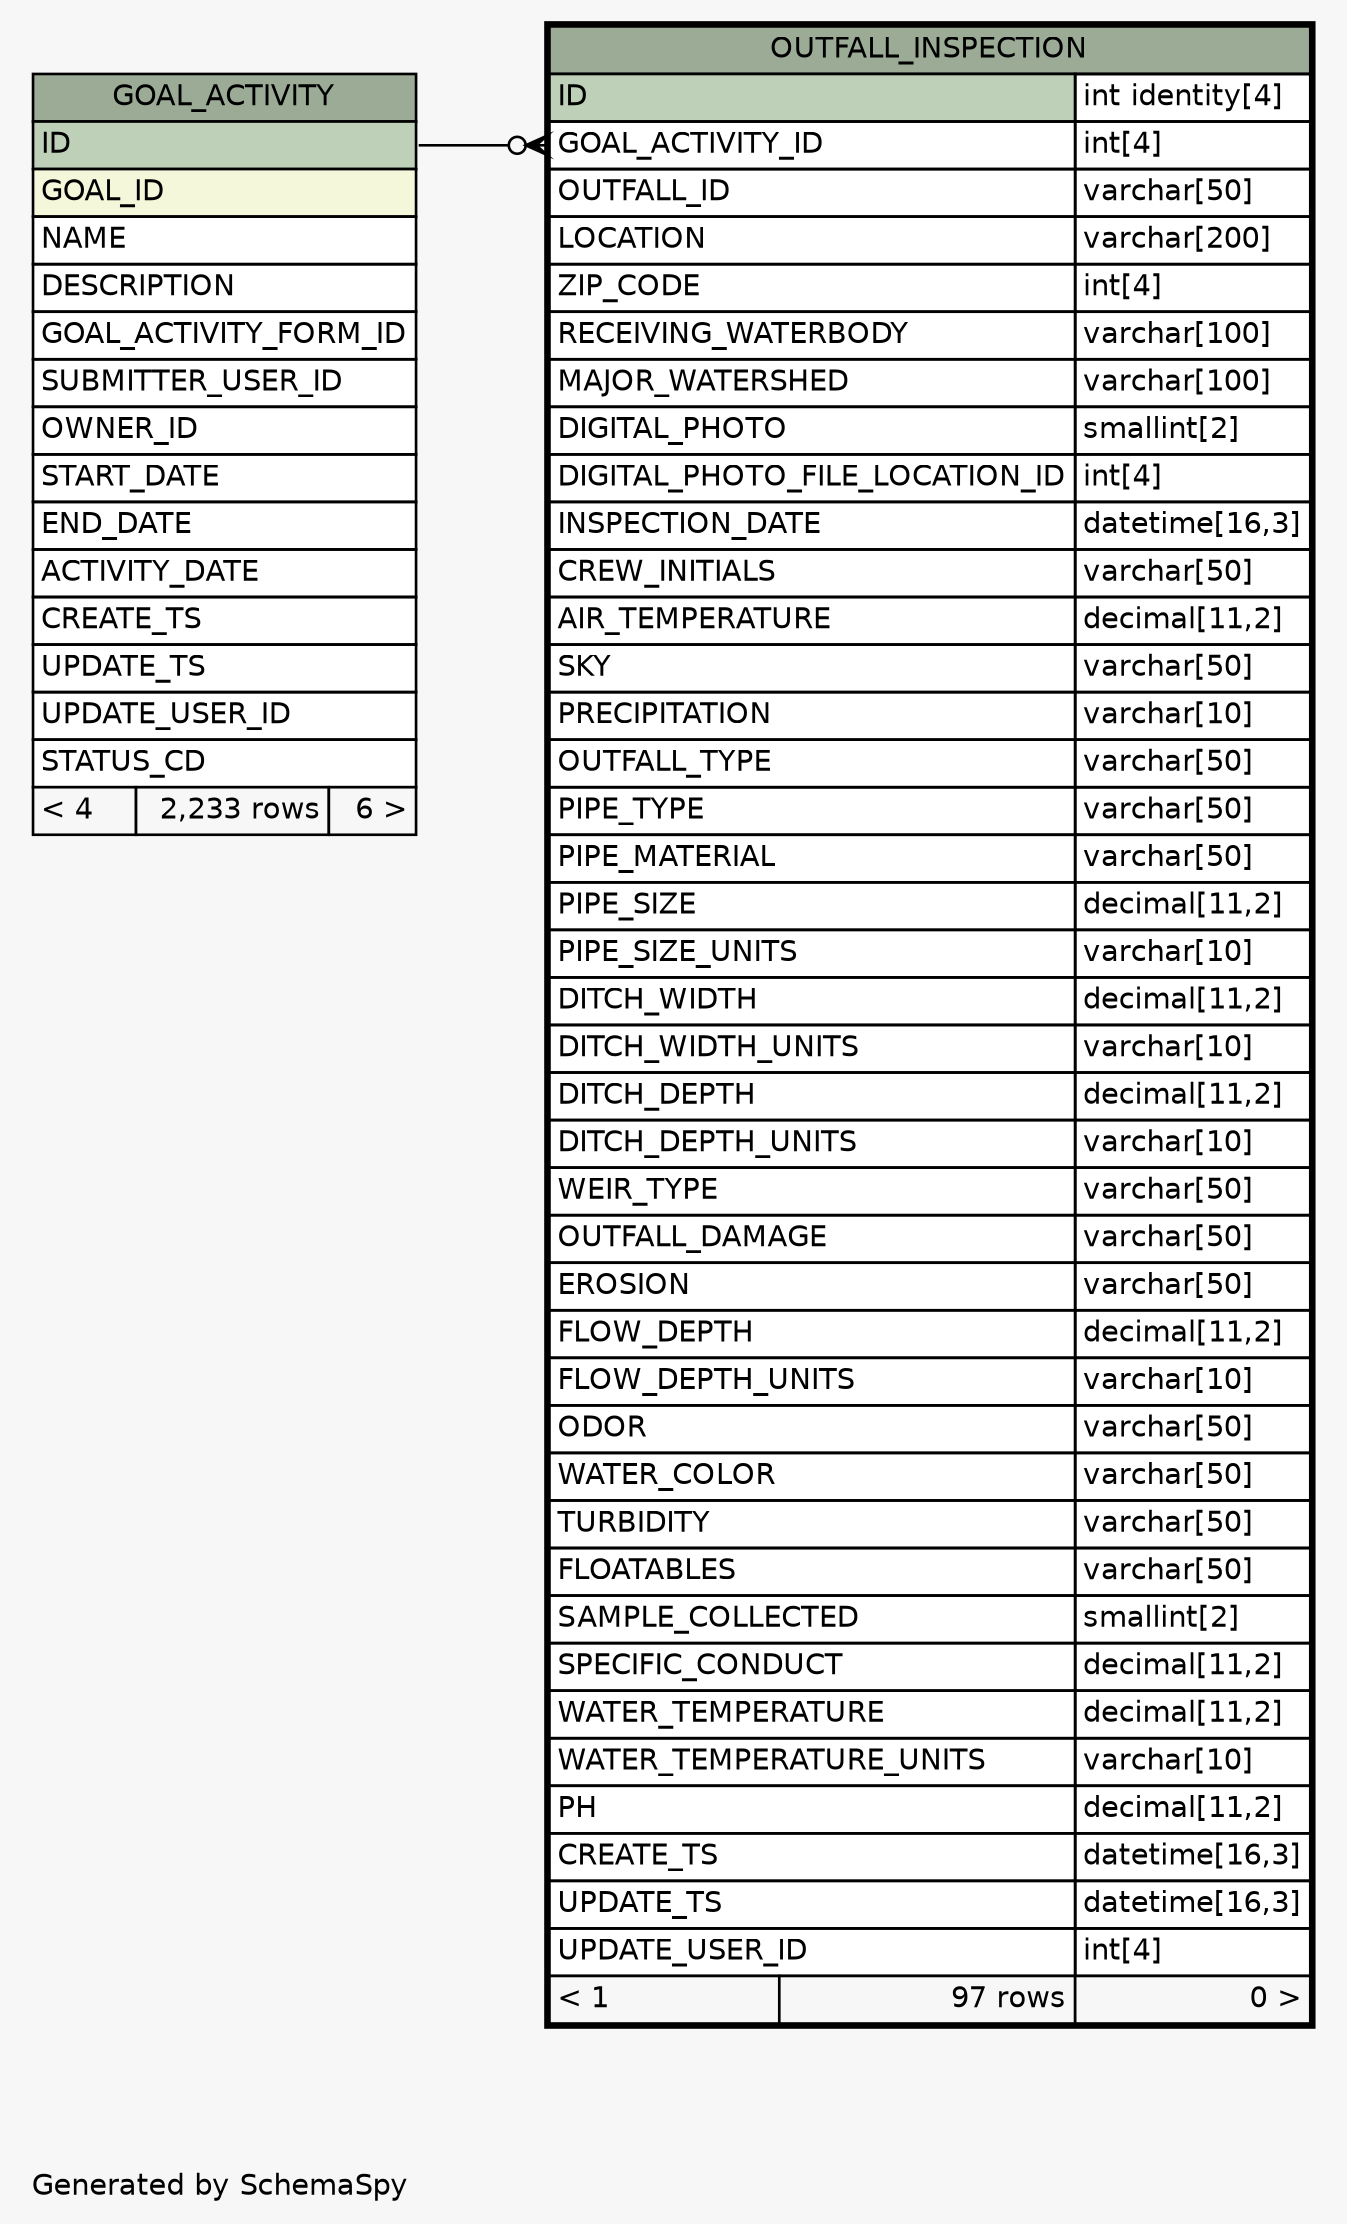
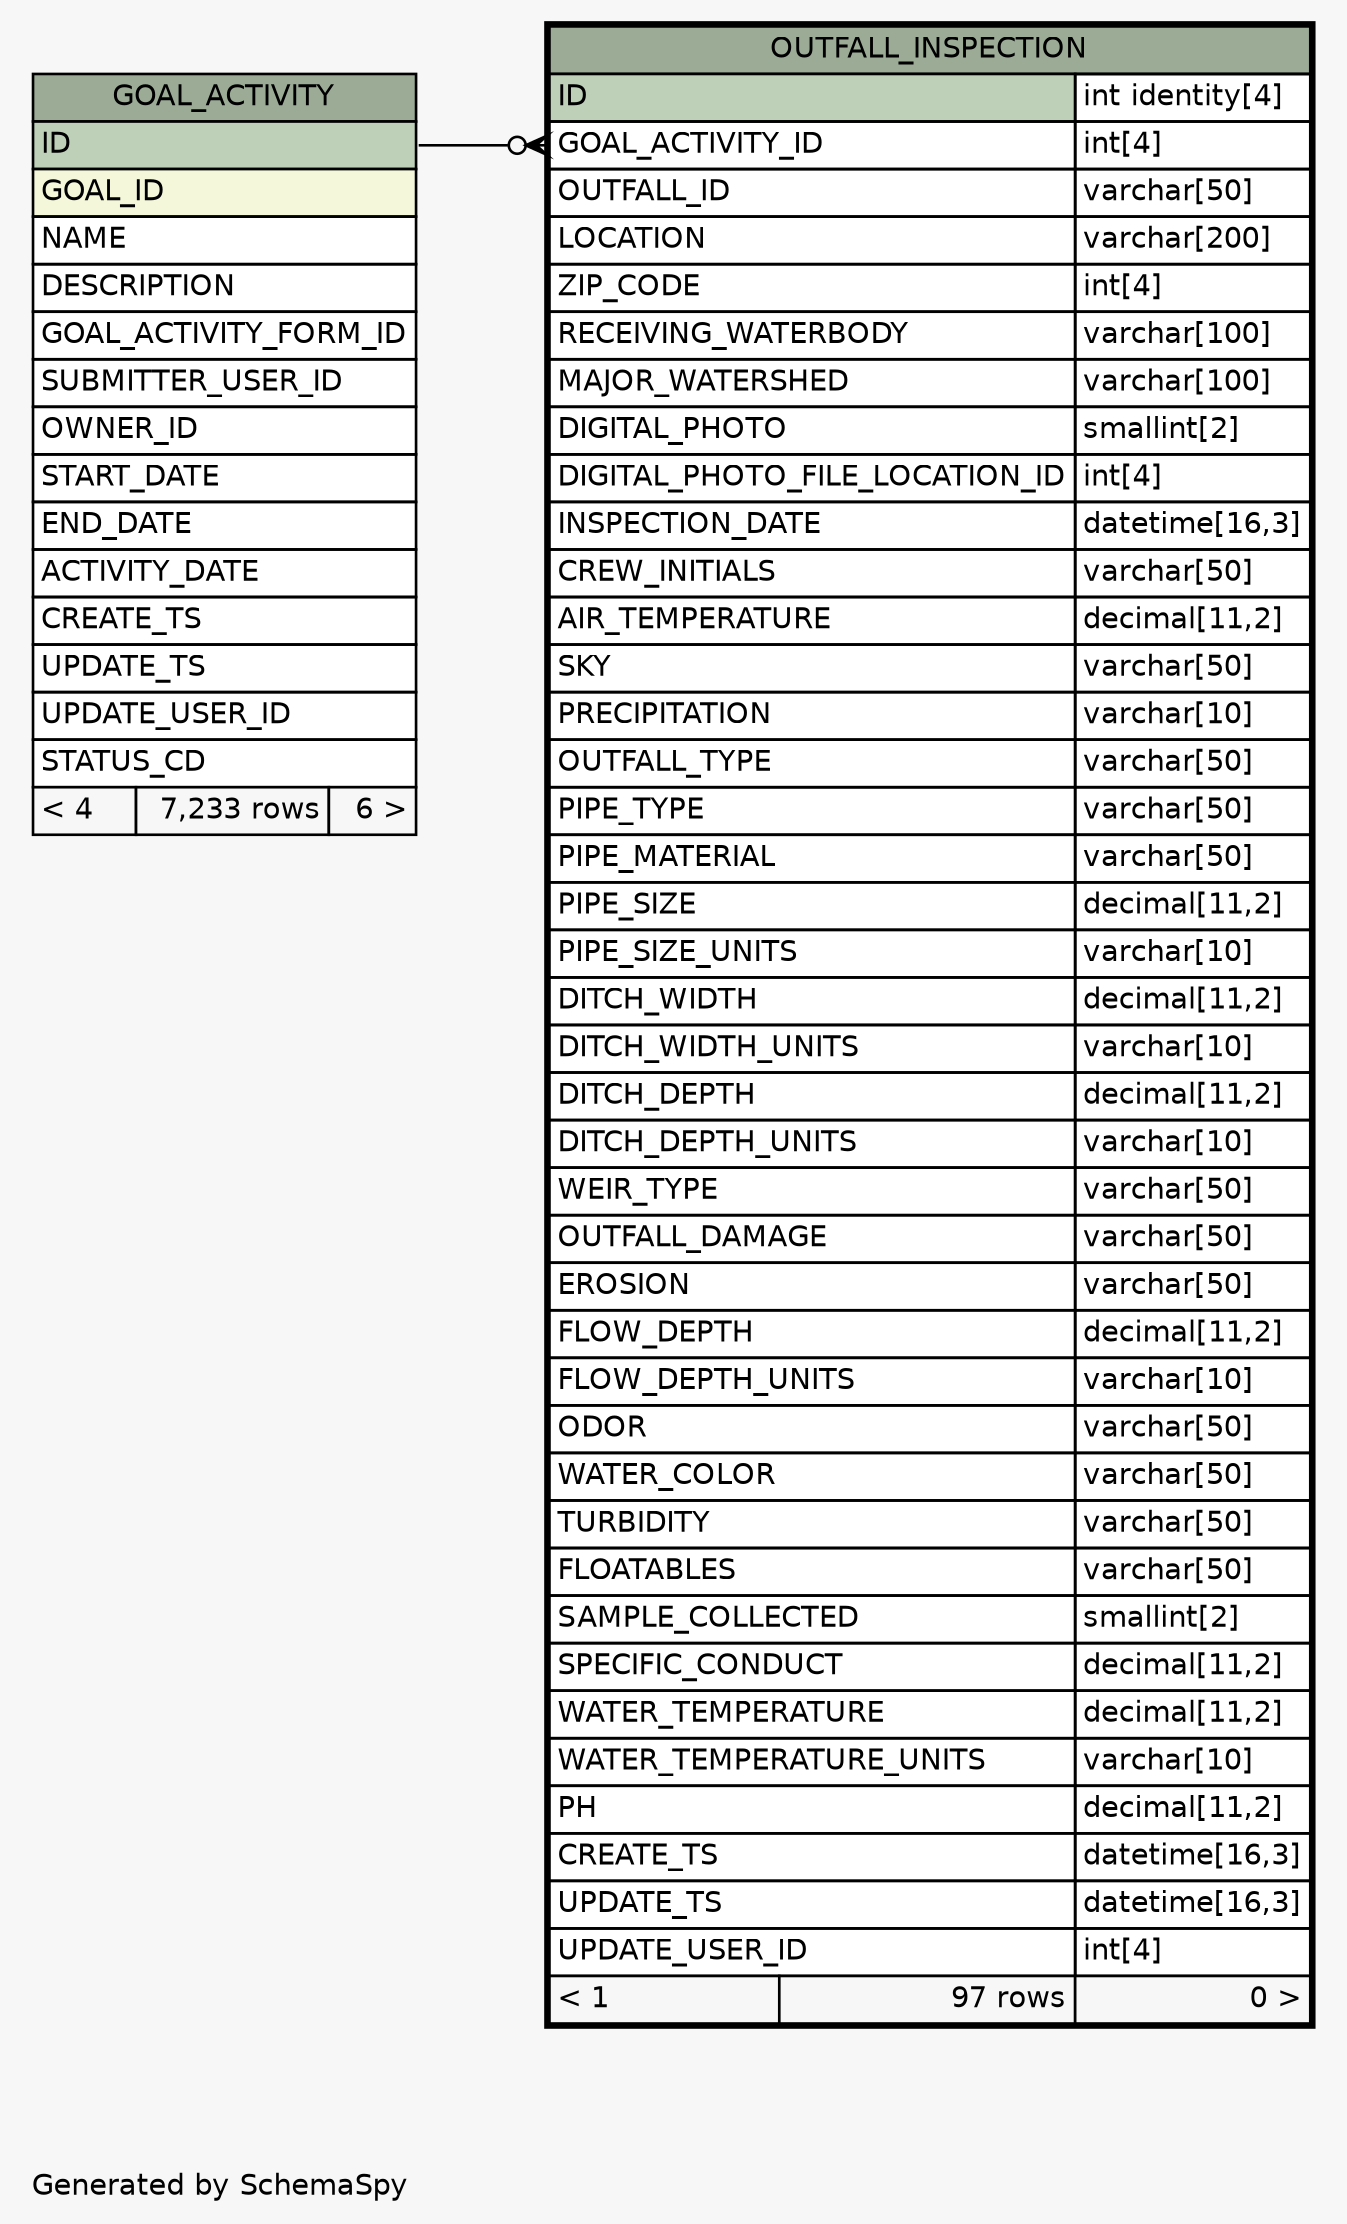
node "GOAL_ACTIVITY": text "2,233 rows" -> "7,233 rows"
